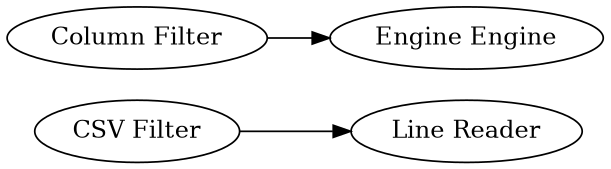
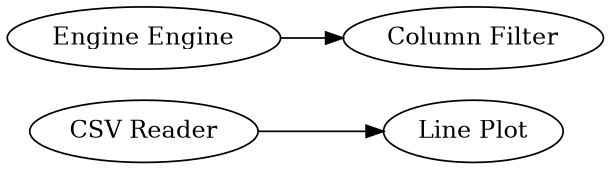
edge "Column Filter" -> "Engine Engine": reversed
node "CSV Filter": label "CSV Filter" -> "CSV Reader"
node "Line Reader": label "Line Reader" -> "Line Plot"
